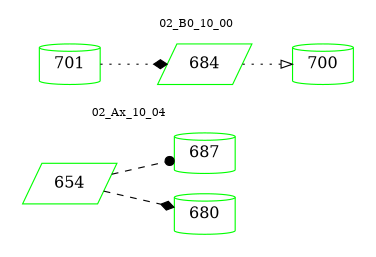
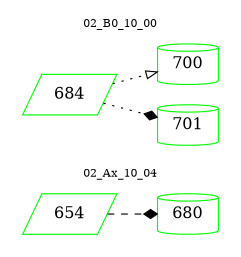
edge "701" -> "684": reversed
node "687": removed
